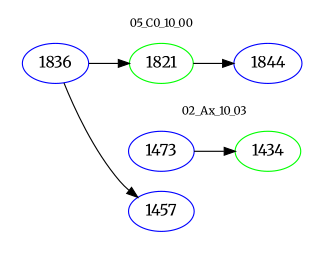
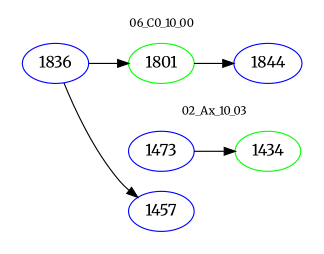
cluster "05_C0_10_00": label "05_C0_10_00" -> "06_C0_10_00"
node "1821": label "1821" -> "1801"
